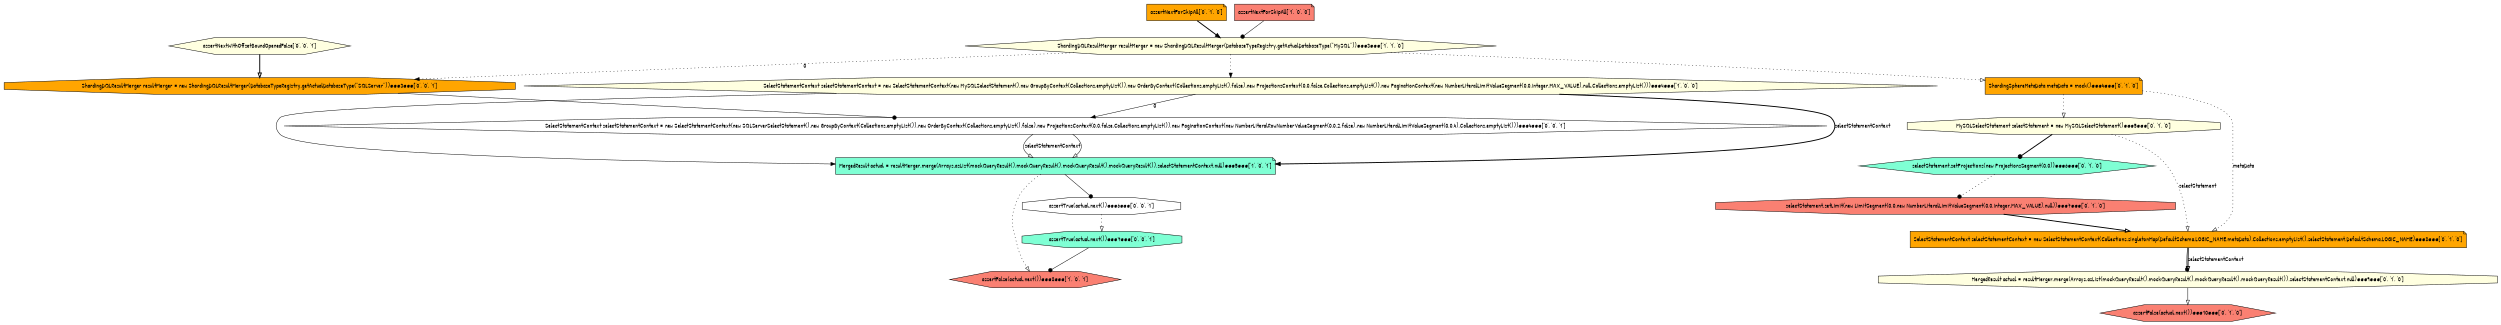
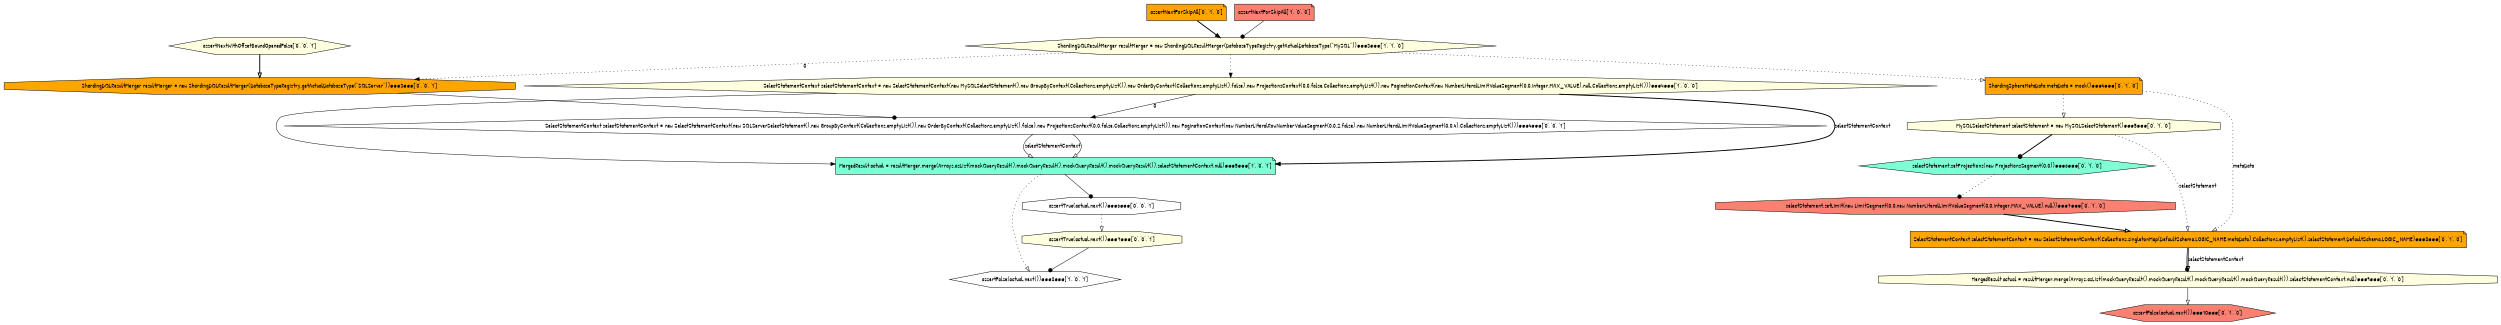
node "assertTrue(actual.next())@@@7@@@['0', '0', '1']": fillcolor aquamarine -> lightyellow
node "assertFalse(actual.next())@@@8@@@['1', '0', '1']": fillcolor salmon -> white
